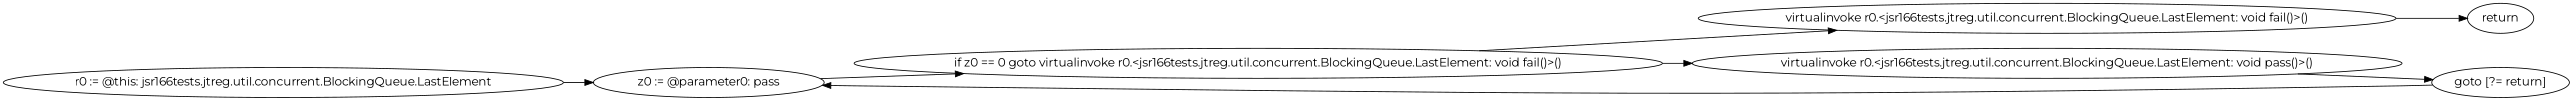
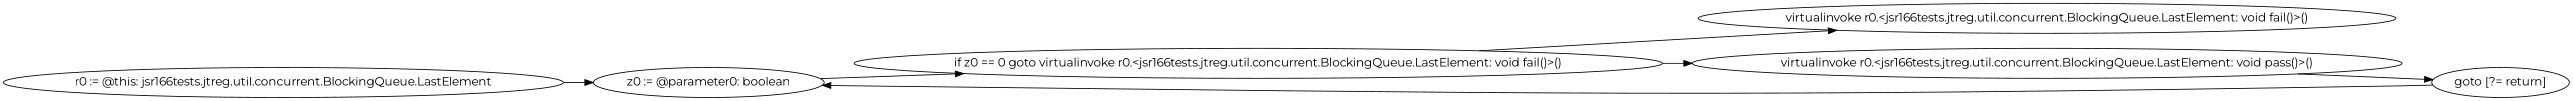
node "return": removed
node "z0 := @parameter0: pass": label "z0 := @parameter0: pass" -> "z0 := @parameter0: boolean"
